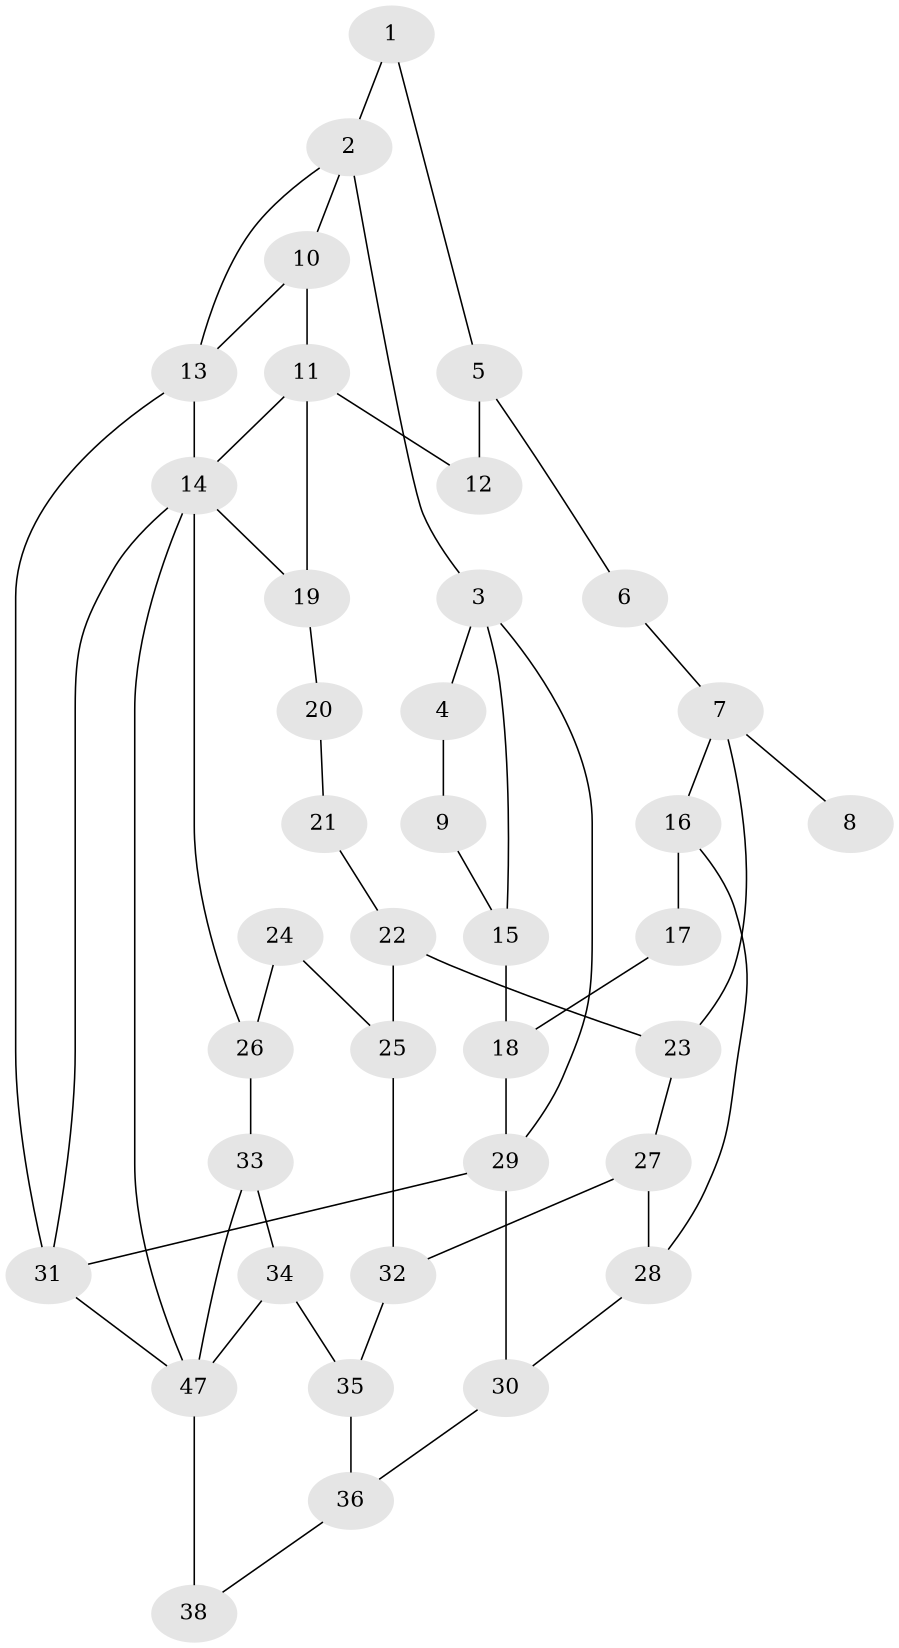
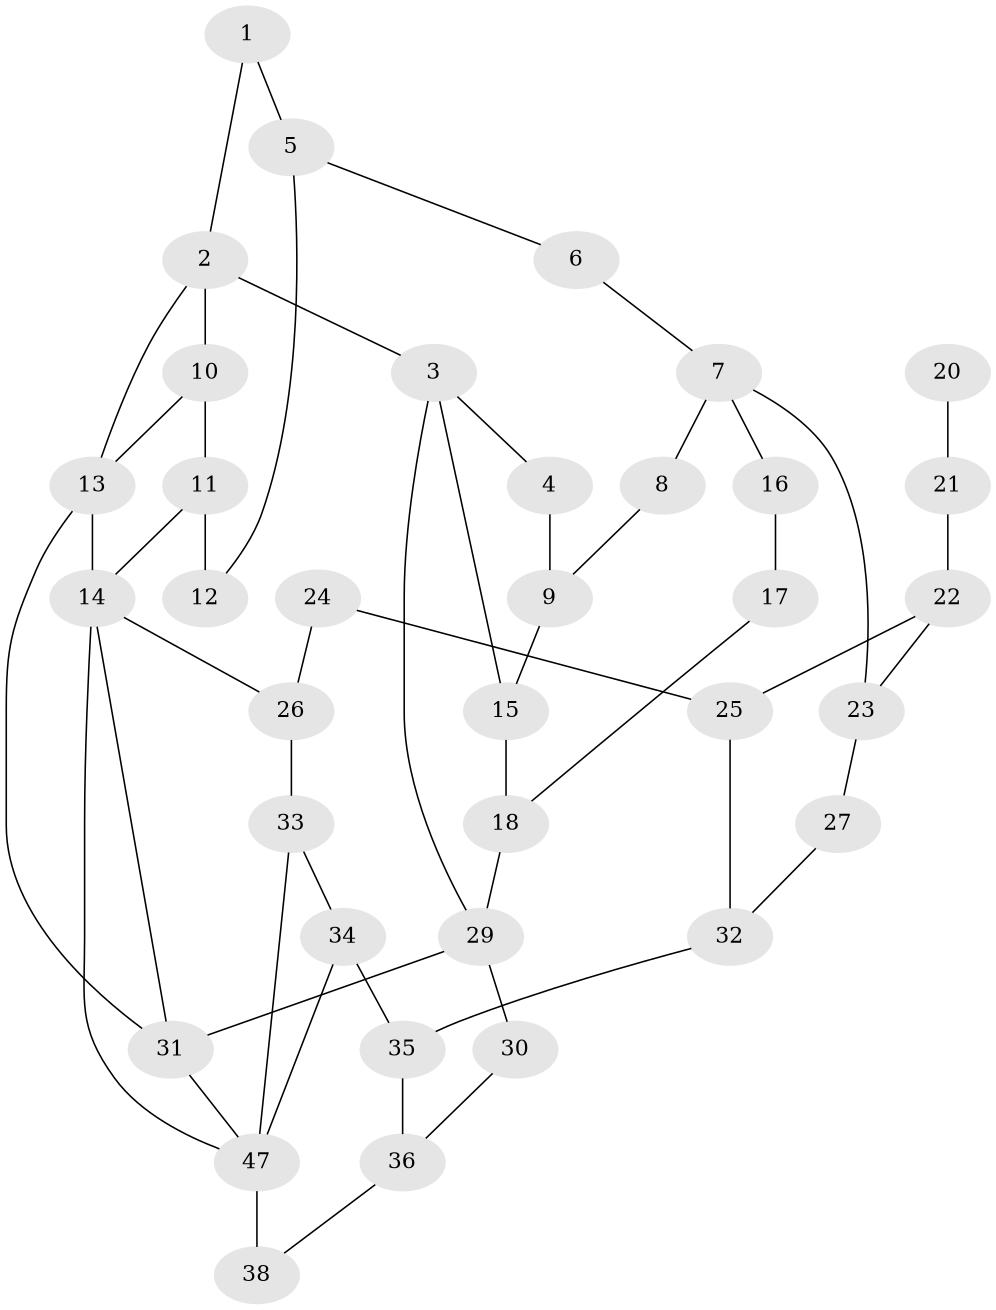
edge "8" -- "9": added
node "19": removed
node "28": removed
